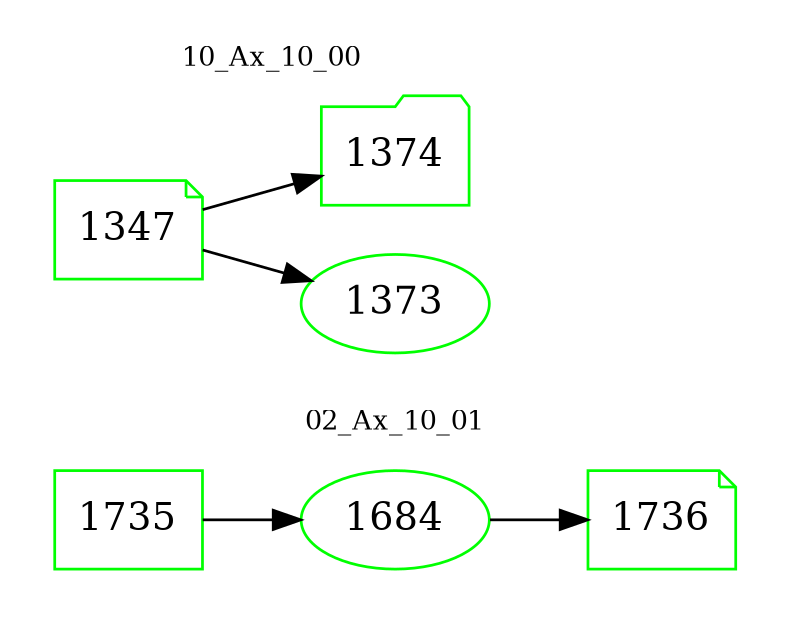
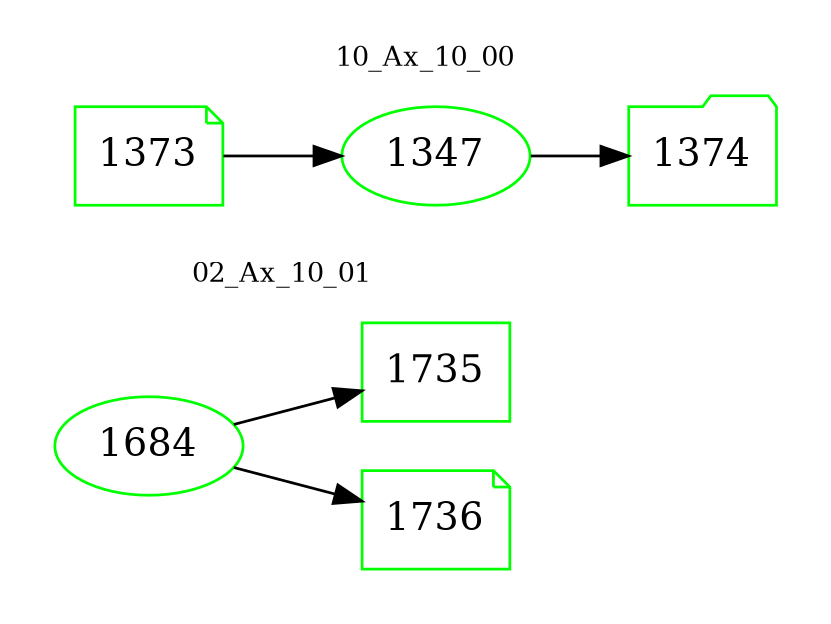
node "1347": shape note -> ellipse
edge "1347" -> "1373": reversed
node "1373": shape ellipse -> note
edge "1735" -> "1684": reversed
